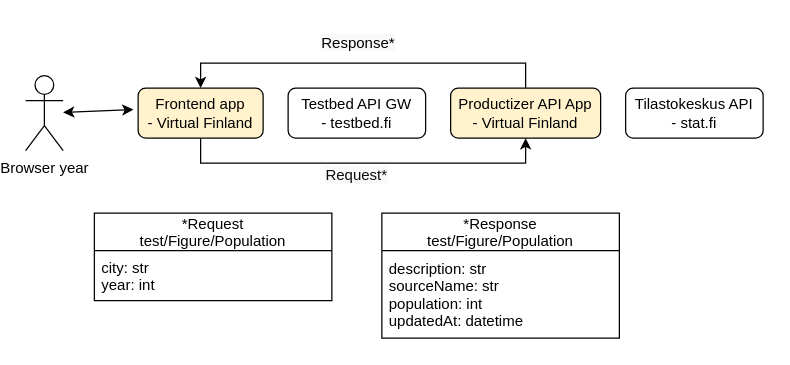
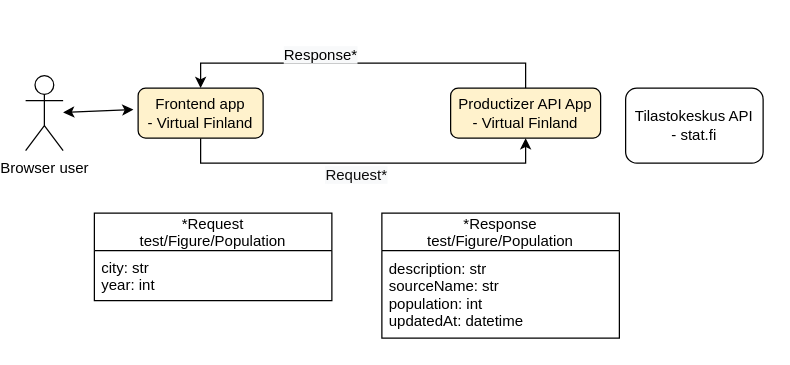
node "Response*": moved (357, 38) -> (319, 51)
node "Testbed API GW - testbed.fi": removed
node "Tilastokeskus API - stat.fi": size 138x50 -> 138x75
node "Browser year": label "Browser year" -> "Browser user"
